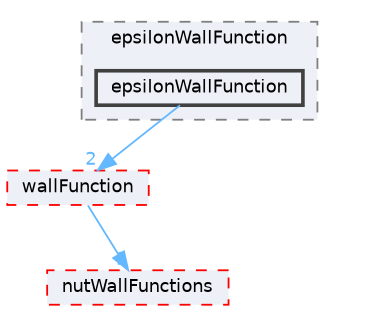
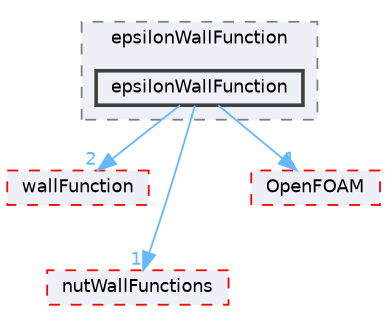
node "OpenFOAM": added
edge "wallFunction" -> "nutWallFunctions": now "epsilonWallFunction" -> "nutWallFunctions"
